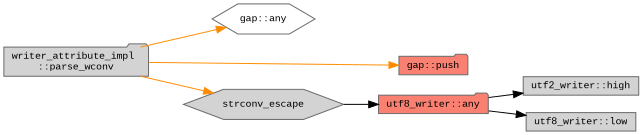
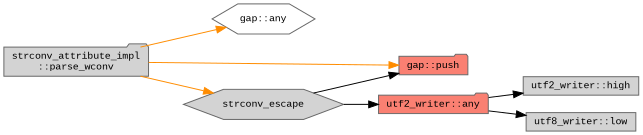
node "writer_attribute_impl ::parse_wconv": label "writer_attribute_impl ::parse_wconv" -> "strconv_attribute_impl ::parse_wconv"
edge "strconv_escape" -> "gap::push": added
node "utf8_writer::any": label "utf8_writer::any" -> "utf2_writer::any"
